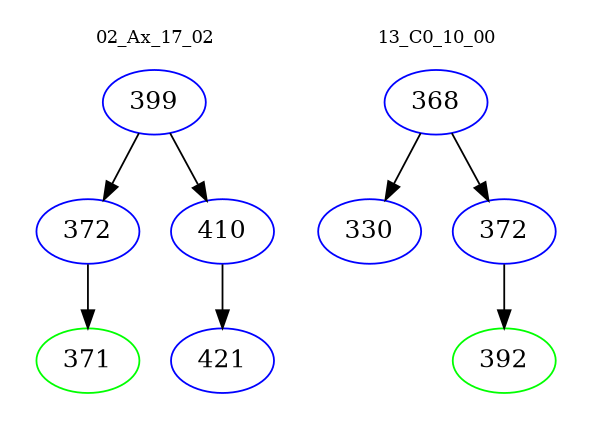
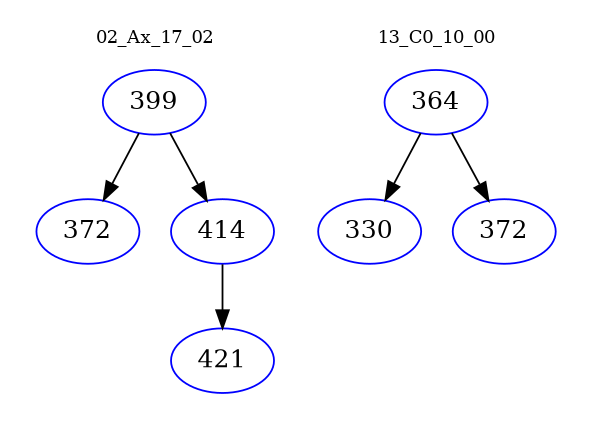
node "368": label "368" -> "364"
node "410": label "410" -> "414"
node "371": removed
node "392": removed
